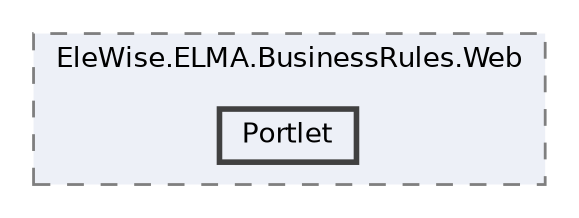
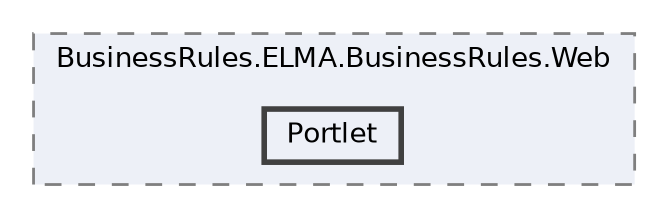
cluster "EleWise.ELMA.BusinessRules.Web": label "EleWise.ELMA.BusinessRules.Web" -> "BusinessRules.ELMA.BusinessRules.Web"
